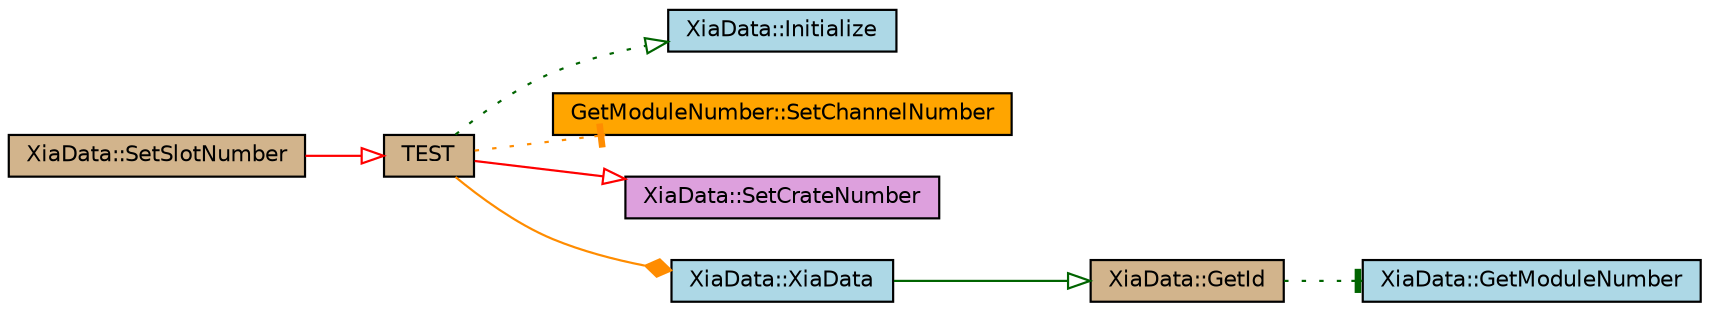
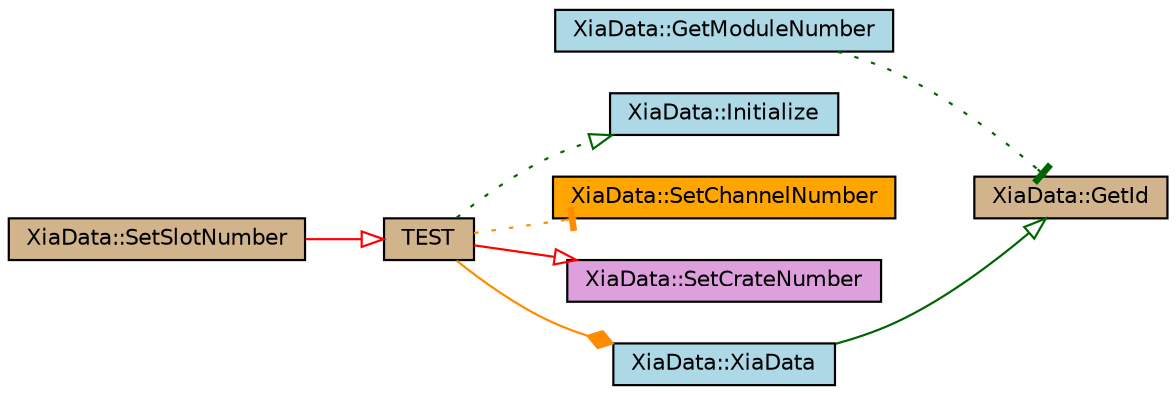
node "GetModuleNumber::SetChannelNumber": label "GetModuleNumber::SetChannelNumber" -> "XiaData::SetChannelNumber"
edge "XiaData::GetId" -> "XiaData::GetModuleNumber": reversed
